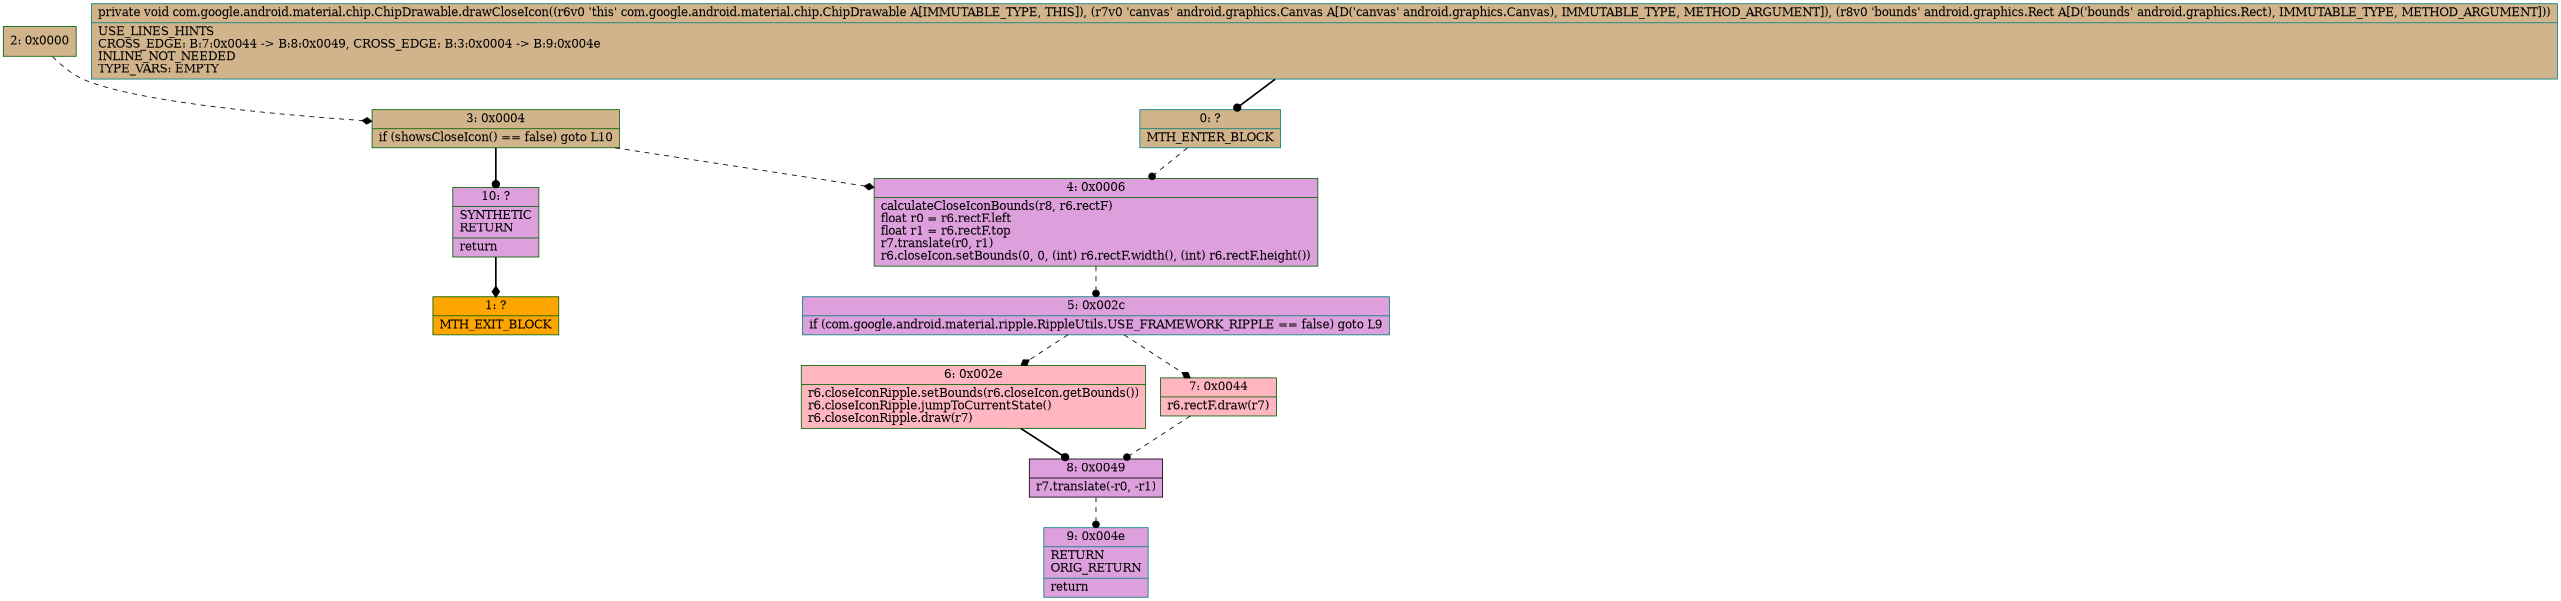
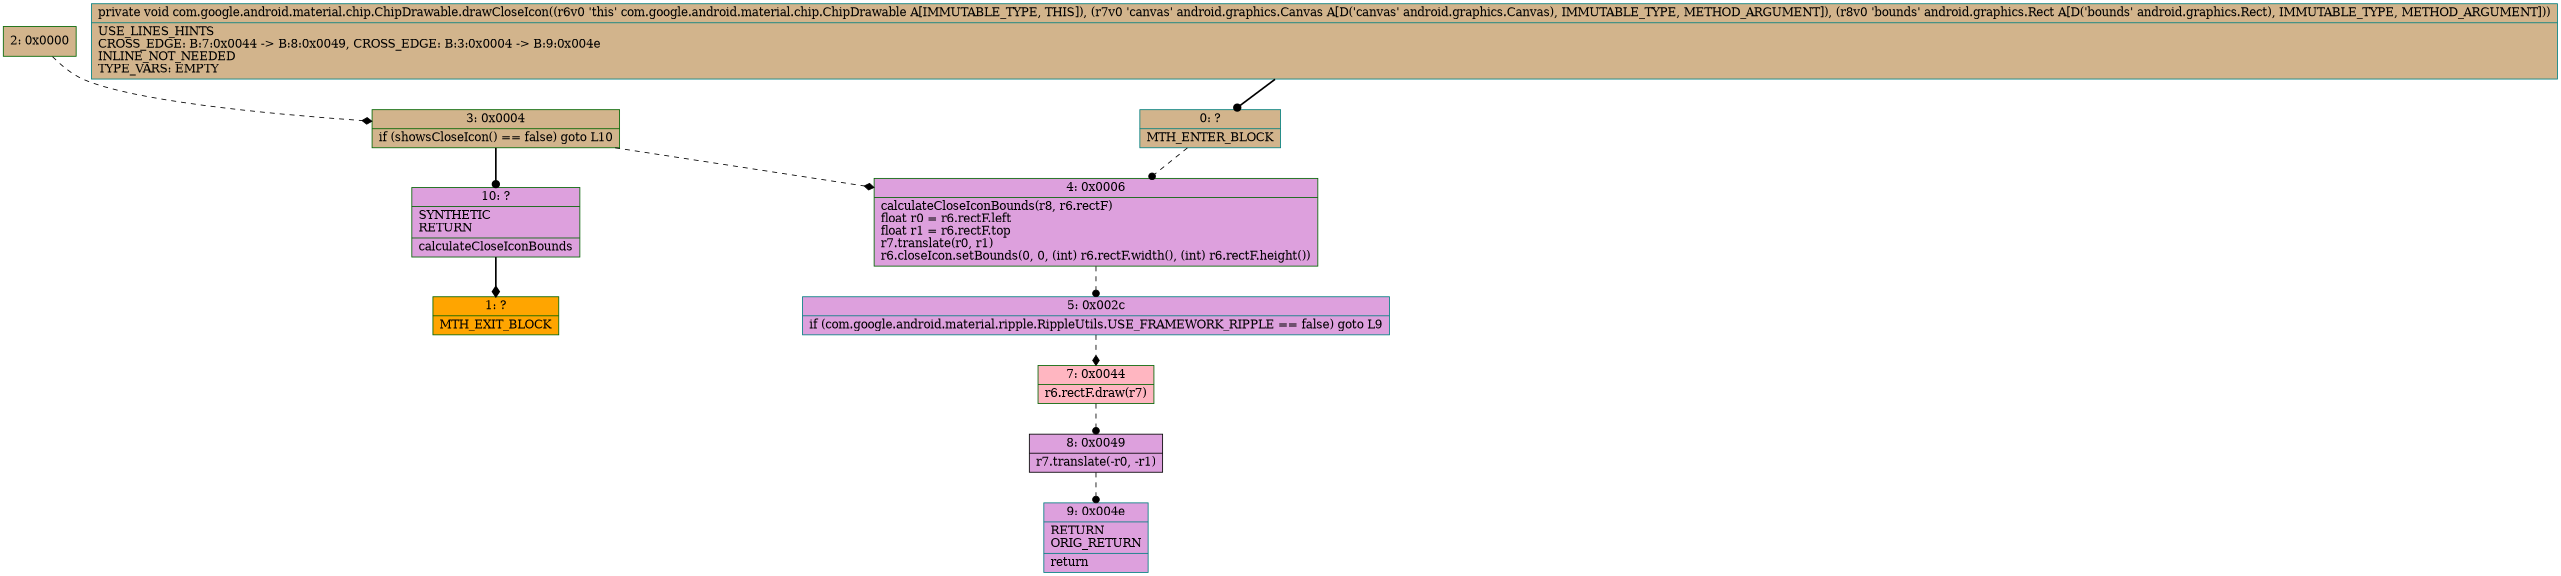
node "10: ?": text "return" -> "calculateCloseIconBounds"
node "6: 0x002e": removed
